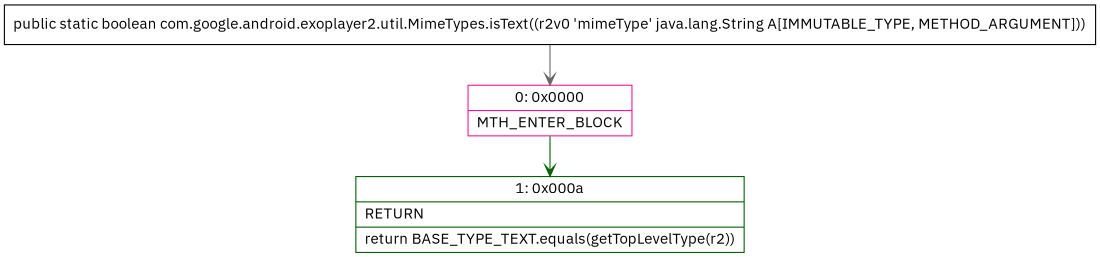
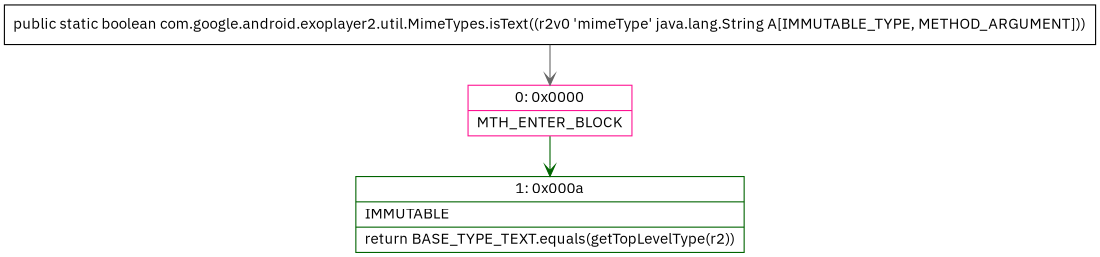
node "1: 0x000a": text "RETURN" -> "IMMUTABLE"
